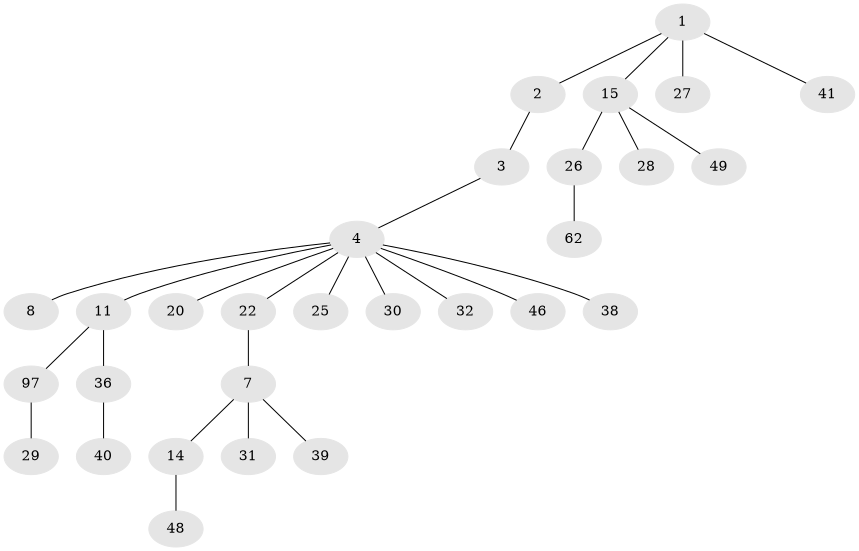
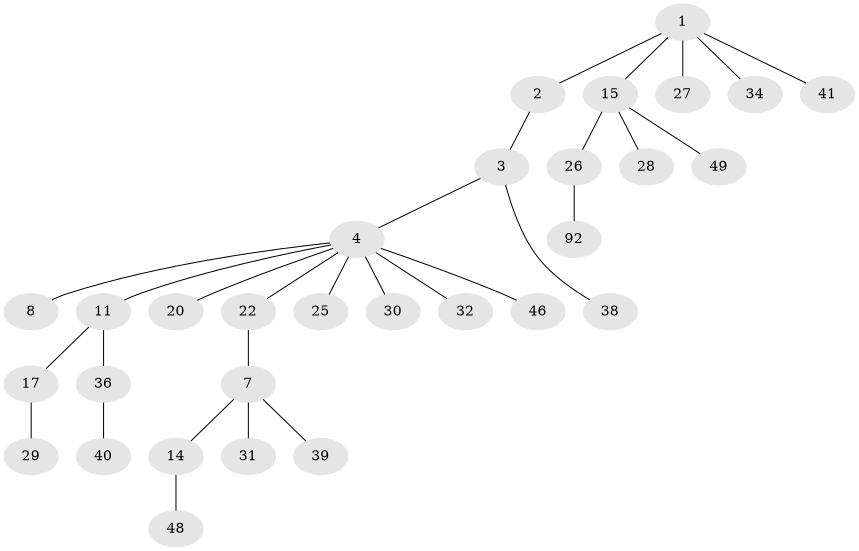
node "34": added
node "62": label "62" -> "92"
edge "4" -- "38": now "3" -- "38"
node "97": label "97" -> "17"
